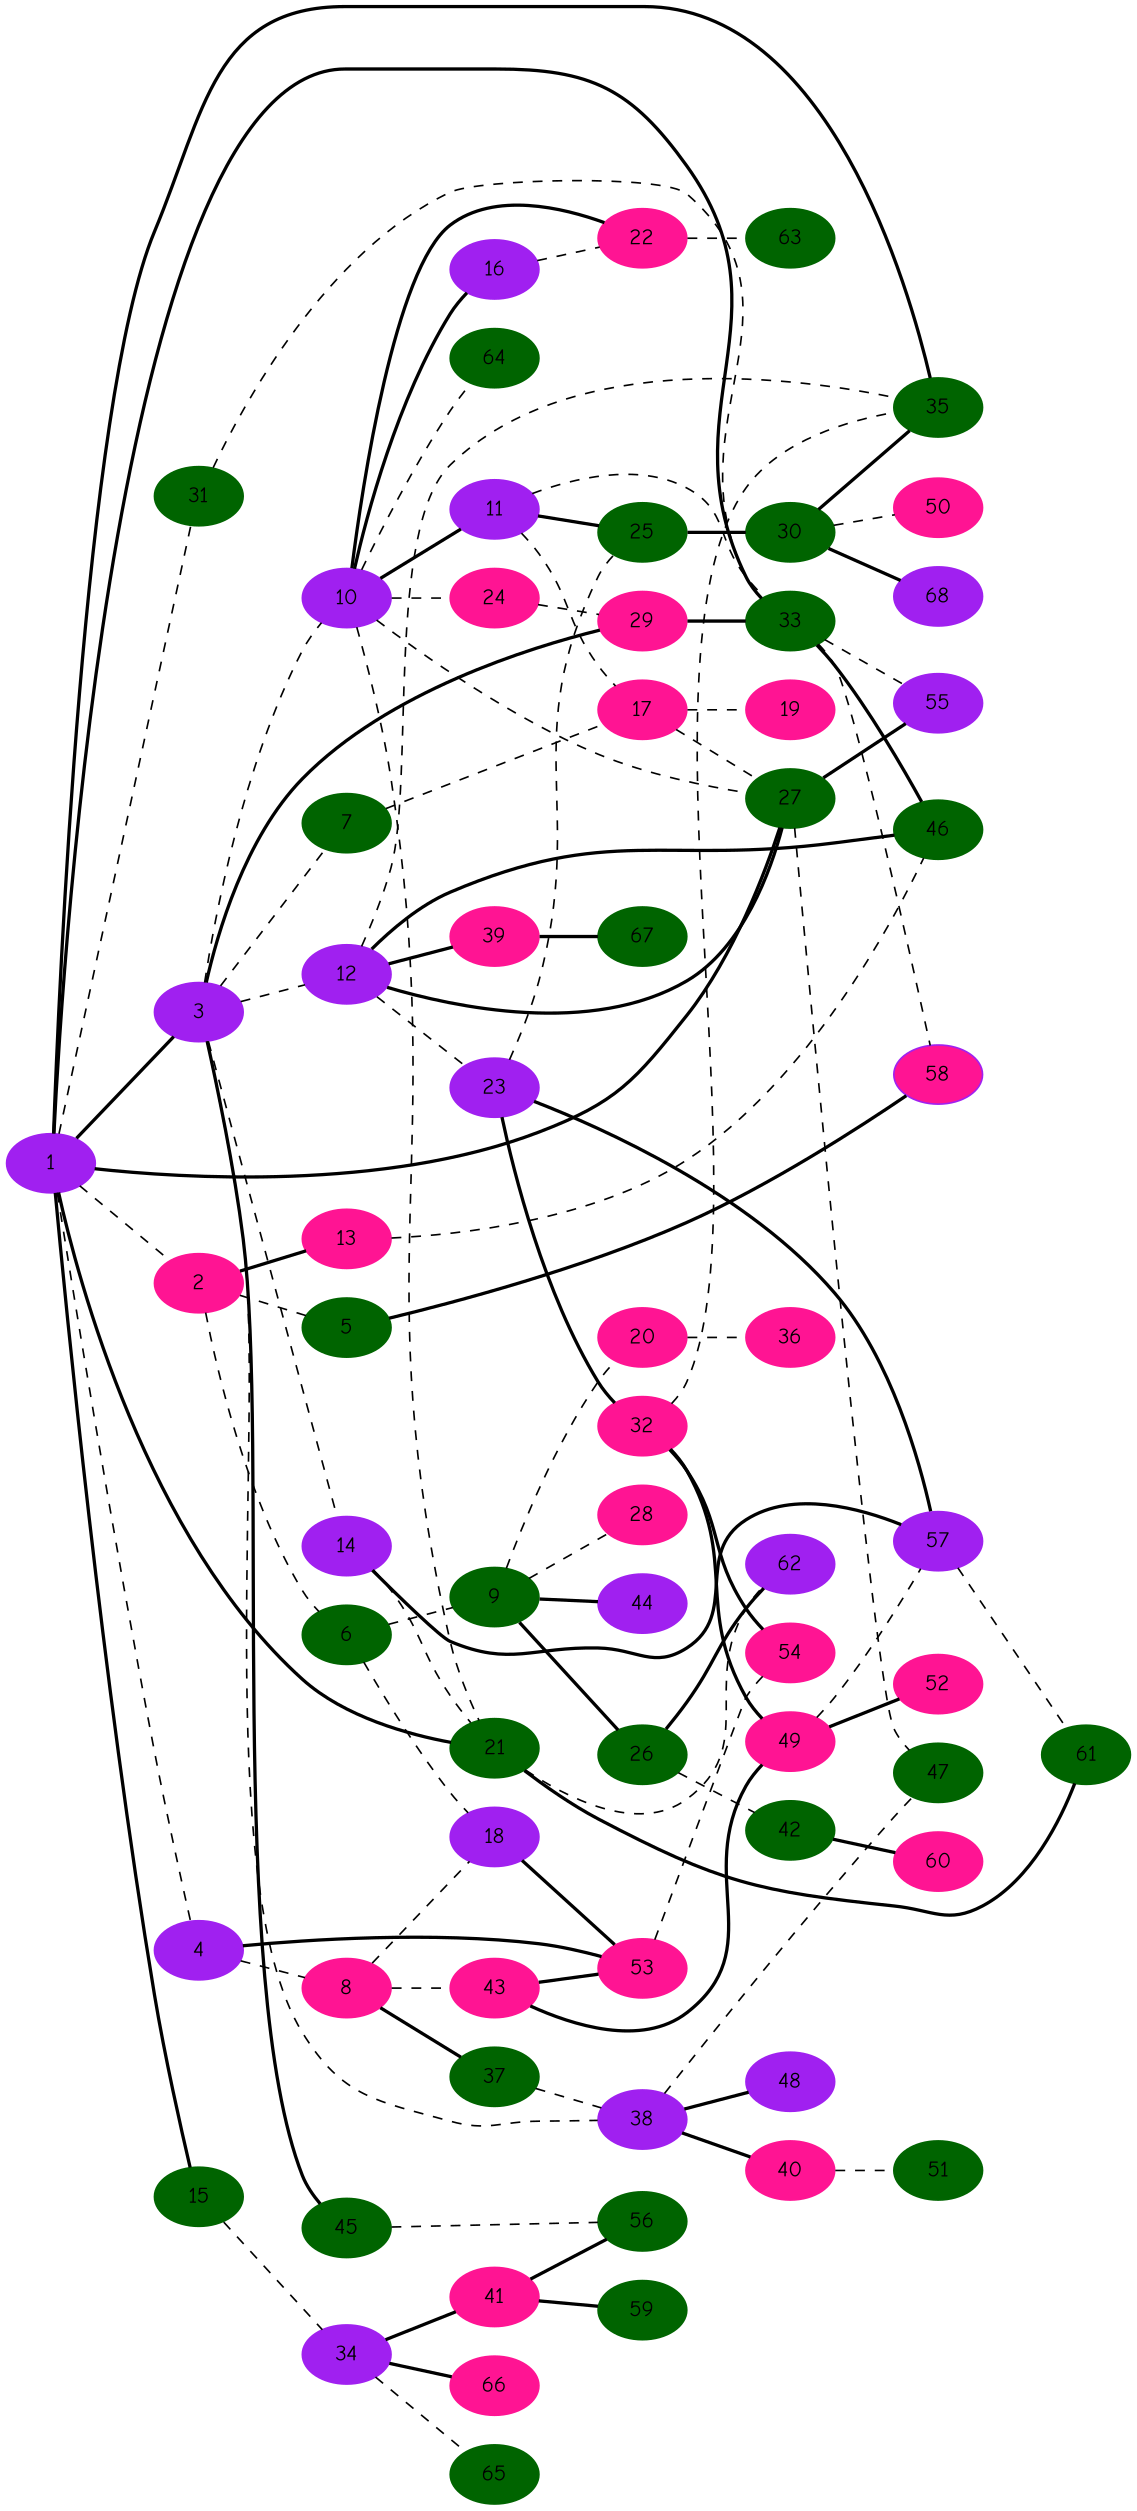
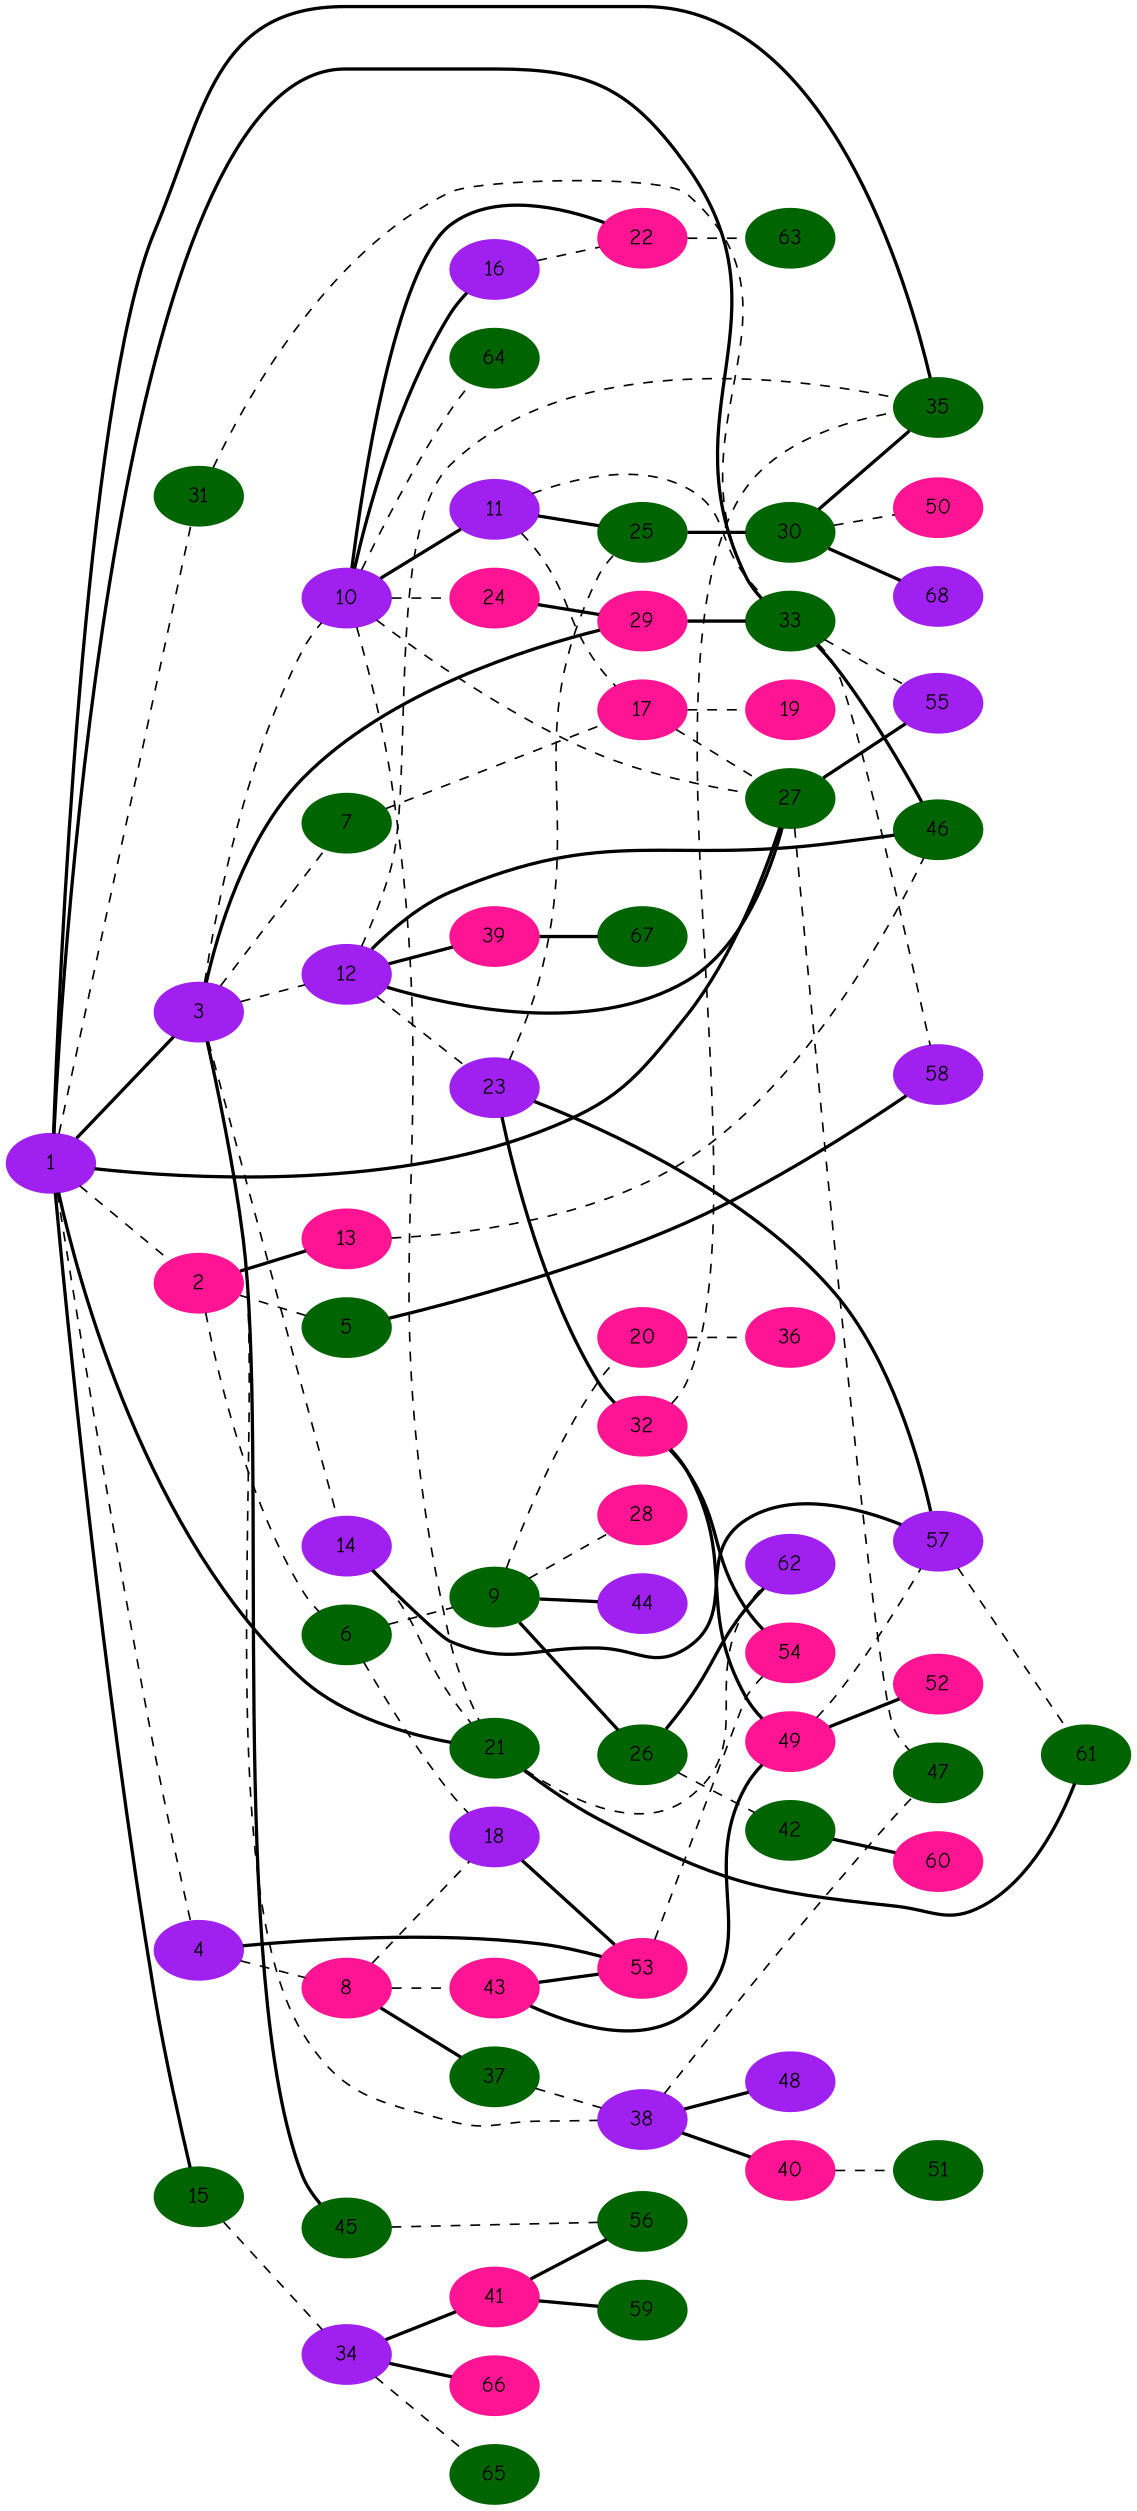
edge "24" -- "29": style dashed -> bold
node "58": fillcolor deeppink -> purple
